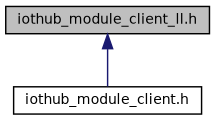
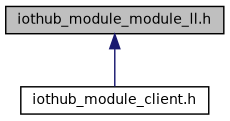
node "iothub_module_client_ll.h": label "iothub_module_client_ll.h" -> "iothub_module_module_ll.h"
